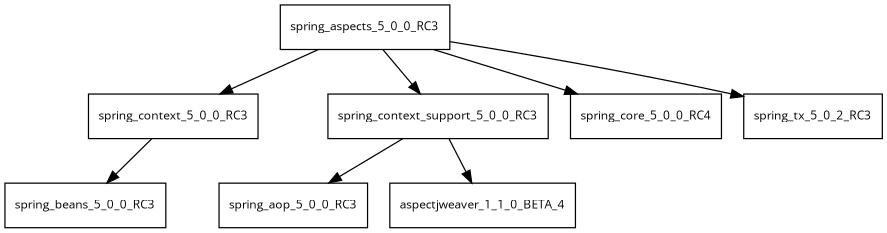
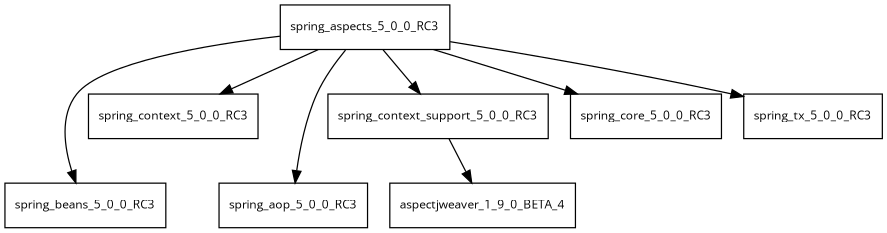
node "spring_core_5_0_0_RC4": label "spring_core_5_0_0_RC4" -> "spring_core_5_0_0_RC3"
node "spring_tx_5_0_2_RC3": label "spring_tx_5_0_2_RC3" -> "spring_tx_5_0_0_RC3"
edge "spring_context_5_0_0_RC3" -> "spring_beans_5_0_0_RC3": now "spring_aspects_5_0_0_RC3" -> "spring_beans_5_0_0_RC3"
edge "spring_context_support_5_0_0_RC3" -> "spring_aop_5_0_0_RC3": now "spring_aspects_5_0_0_RC3" -> "spring_aop_5_0_0_RC3"
node "aspectjweaver_1_1_0_BETA_4": label "aspectjweaver_1_1_0_BETA_4" -> "aspectjweaver_1_9_0_BETA_4"
